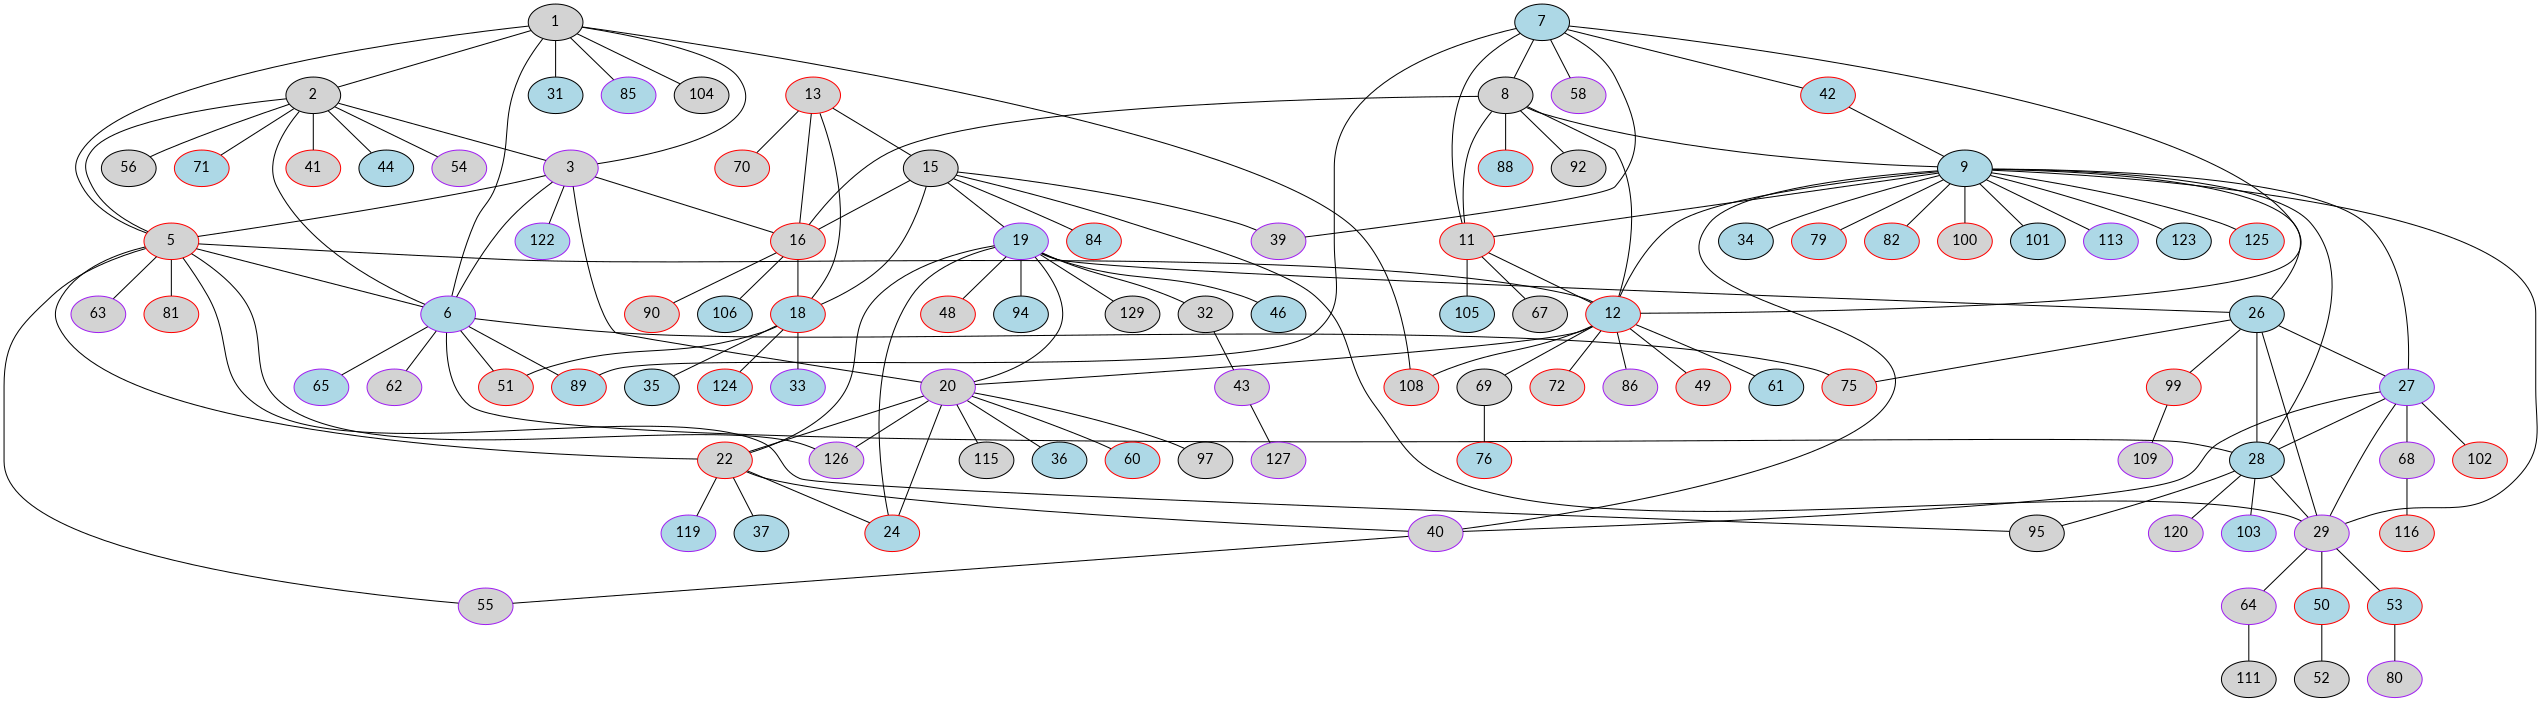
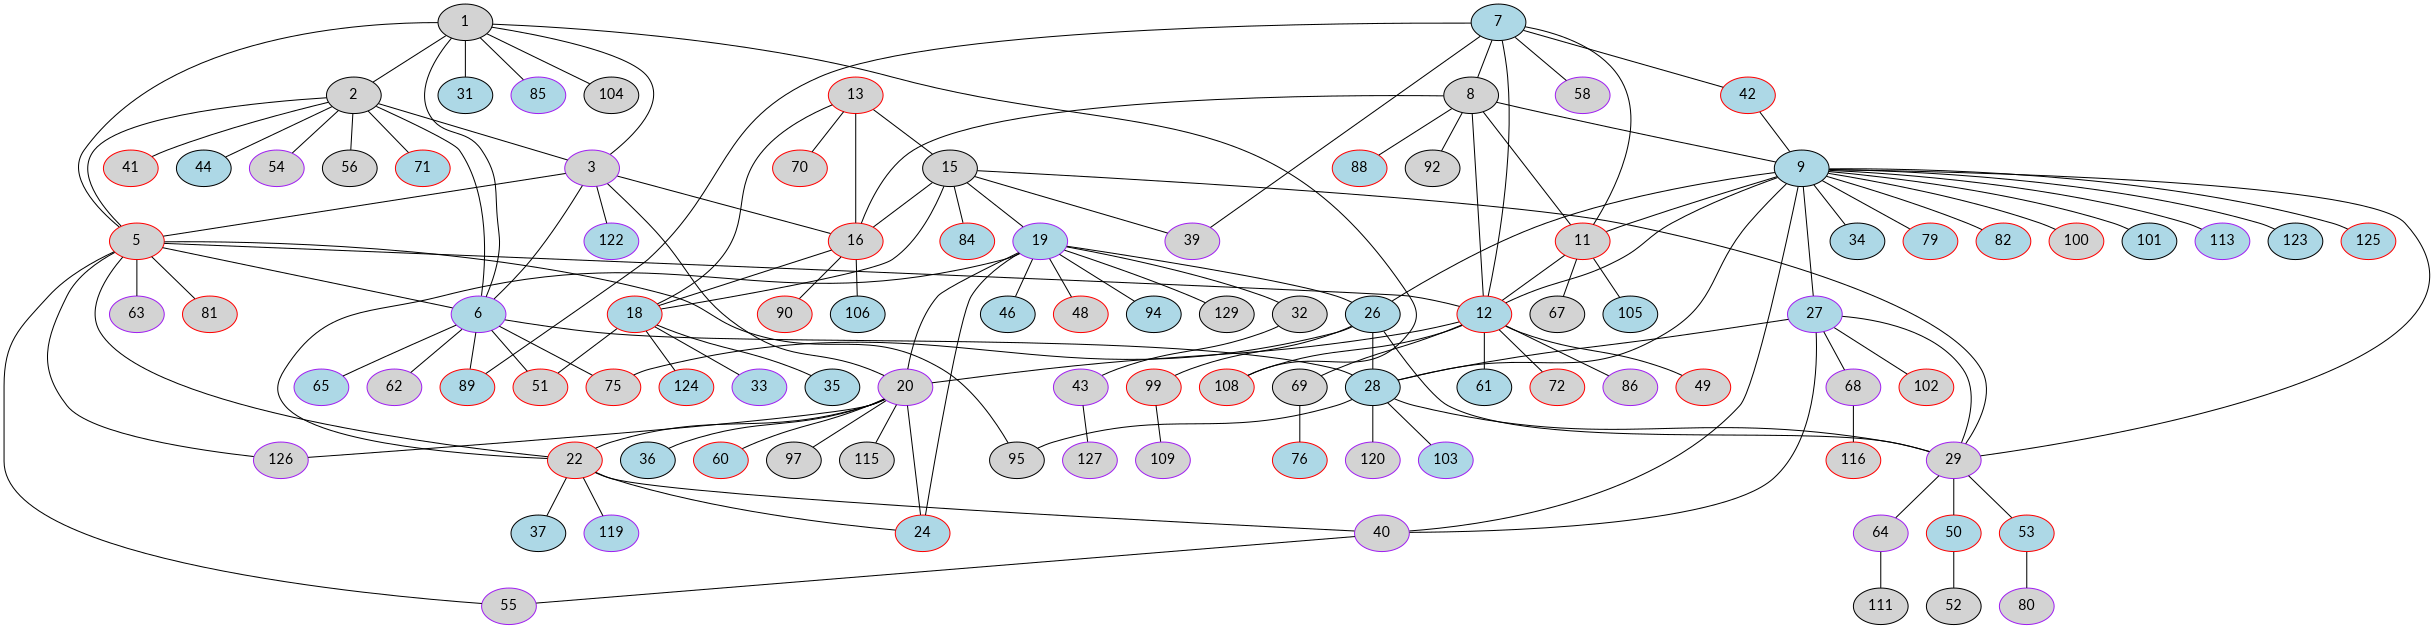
edge "26" -- "27": removed
